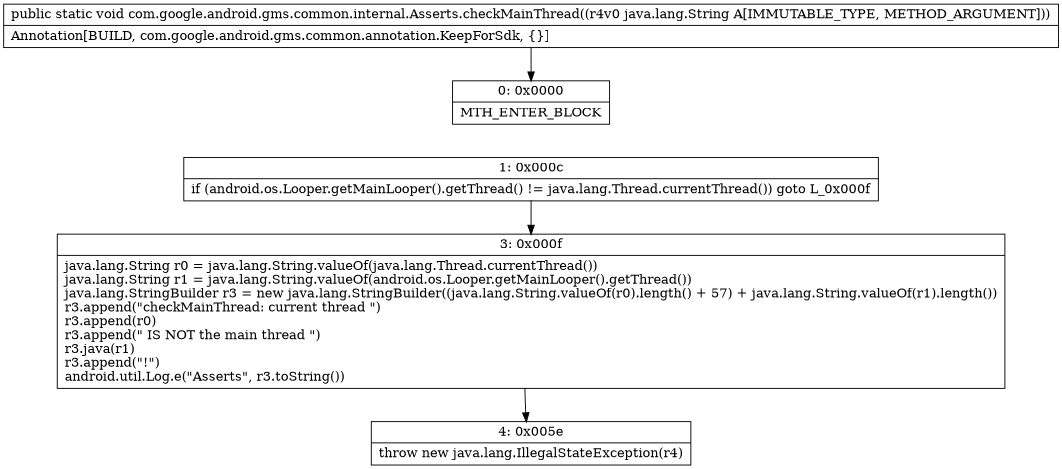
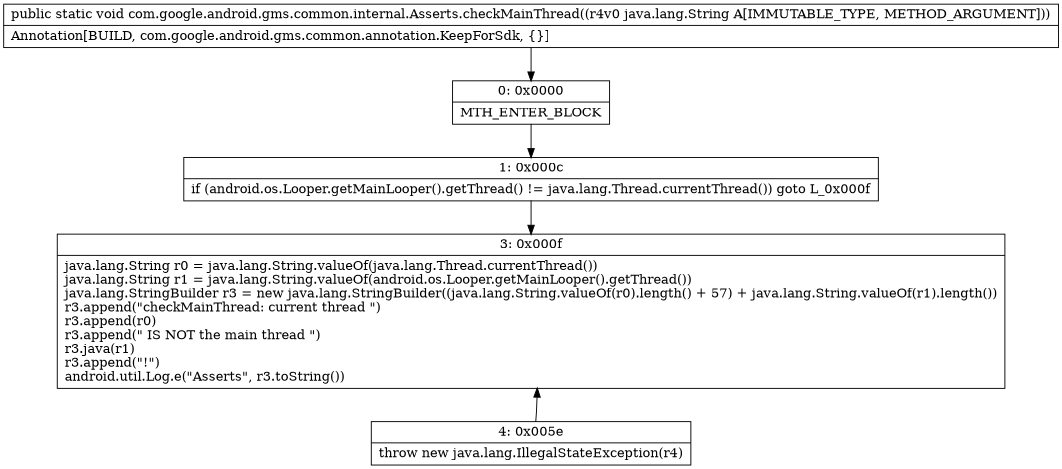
edge "0: 0x0000" -> "1: 0x000c": added
edge "3: 0x000f" -> "4: 0x005e": reversed
